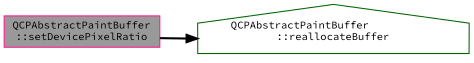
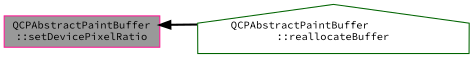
edge "QCPAbstractPaintBuffer ::setDevicePixelRatio" -> "QCPAbstractPaintBuffer ::reallocateBuffer": reversed
